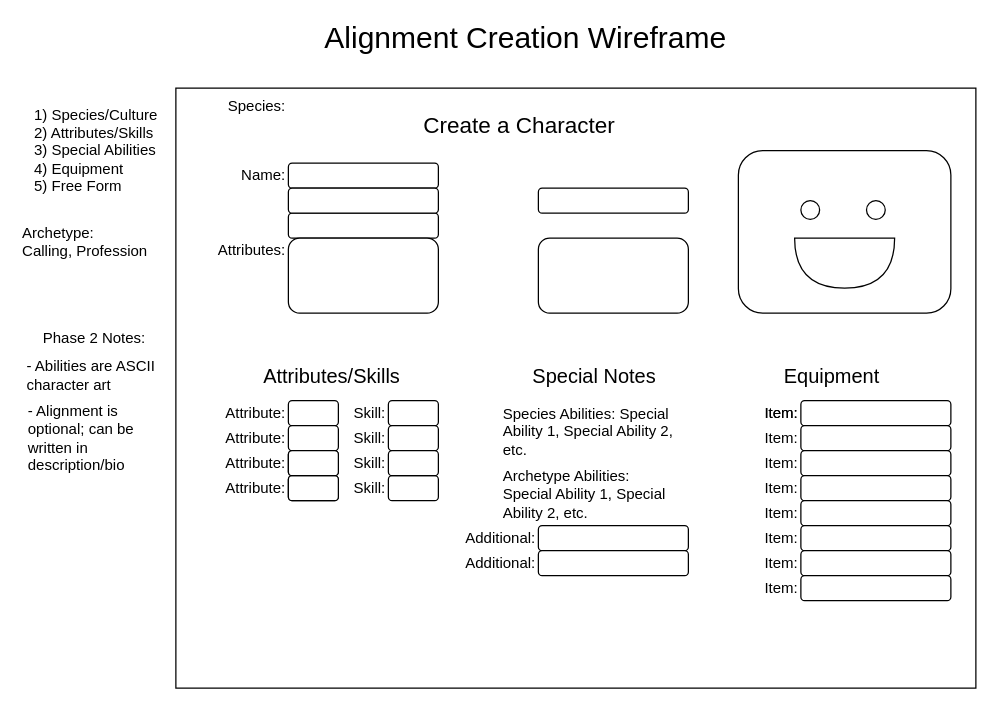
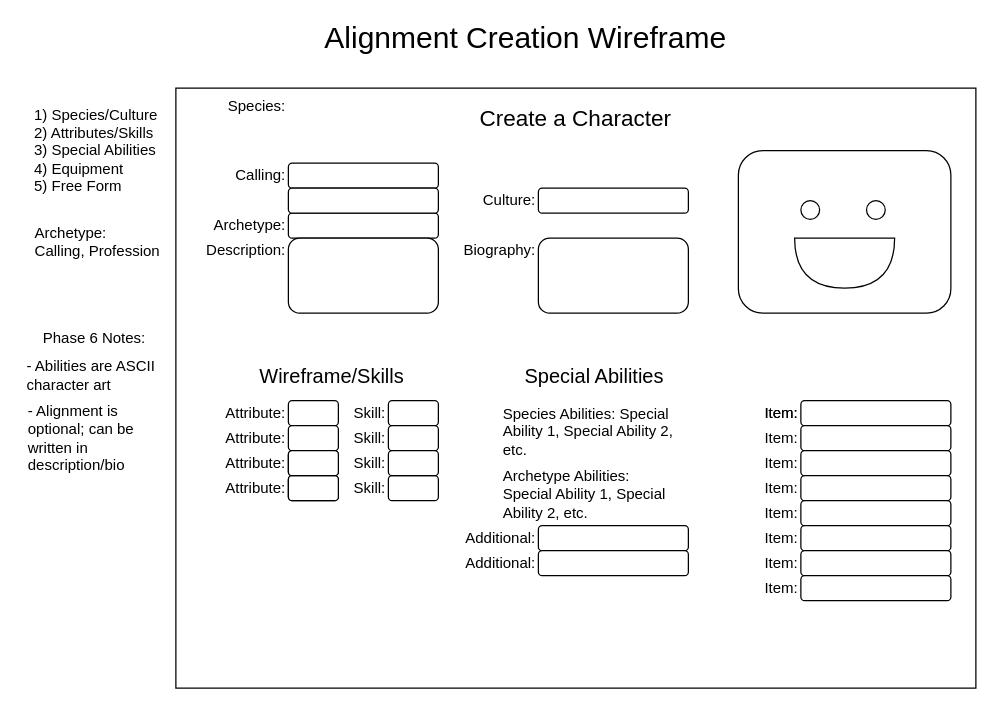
node "Create a Character": moved (519, 126) -> (576, 119)
node "Name:": label "Name:" -> "Calling:"
node "Culture:": added
node "Archetype:": added
node "Archetype: Calling, Profession": moved (85, 241) -> (98, 241)
node "Attributes:": label "Attributes:" -> "Description:"
node "Biography:": added
node "Phase 2 Notes:": label "Phase 2 Notes:" -> "Phase 6 Notes:"
node "Attributes/Skills": label "Attributes/Skills" -> "Wireframe/Skills"
node "Special Notes": label "Special Notes" -> "Special Abilities"
node "Equipment": removed
